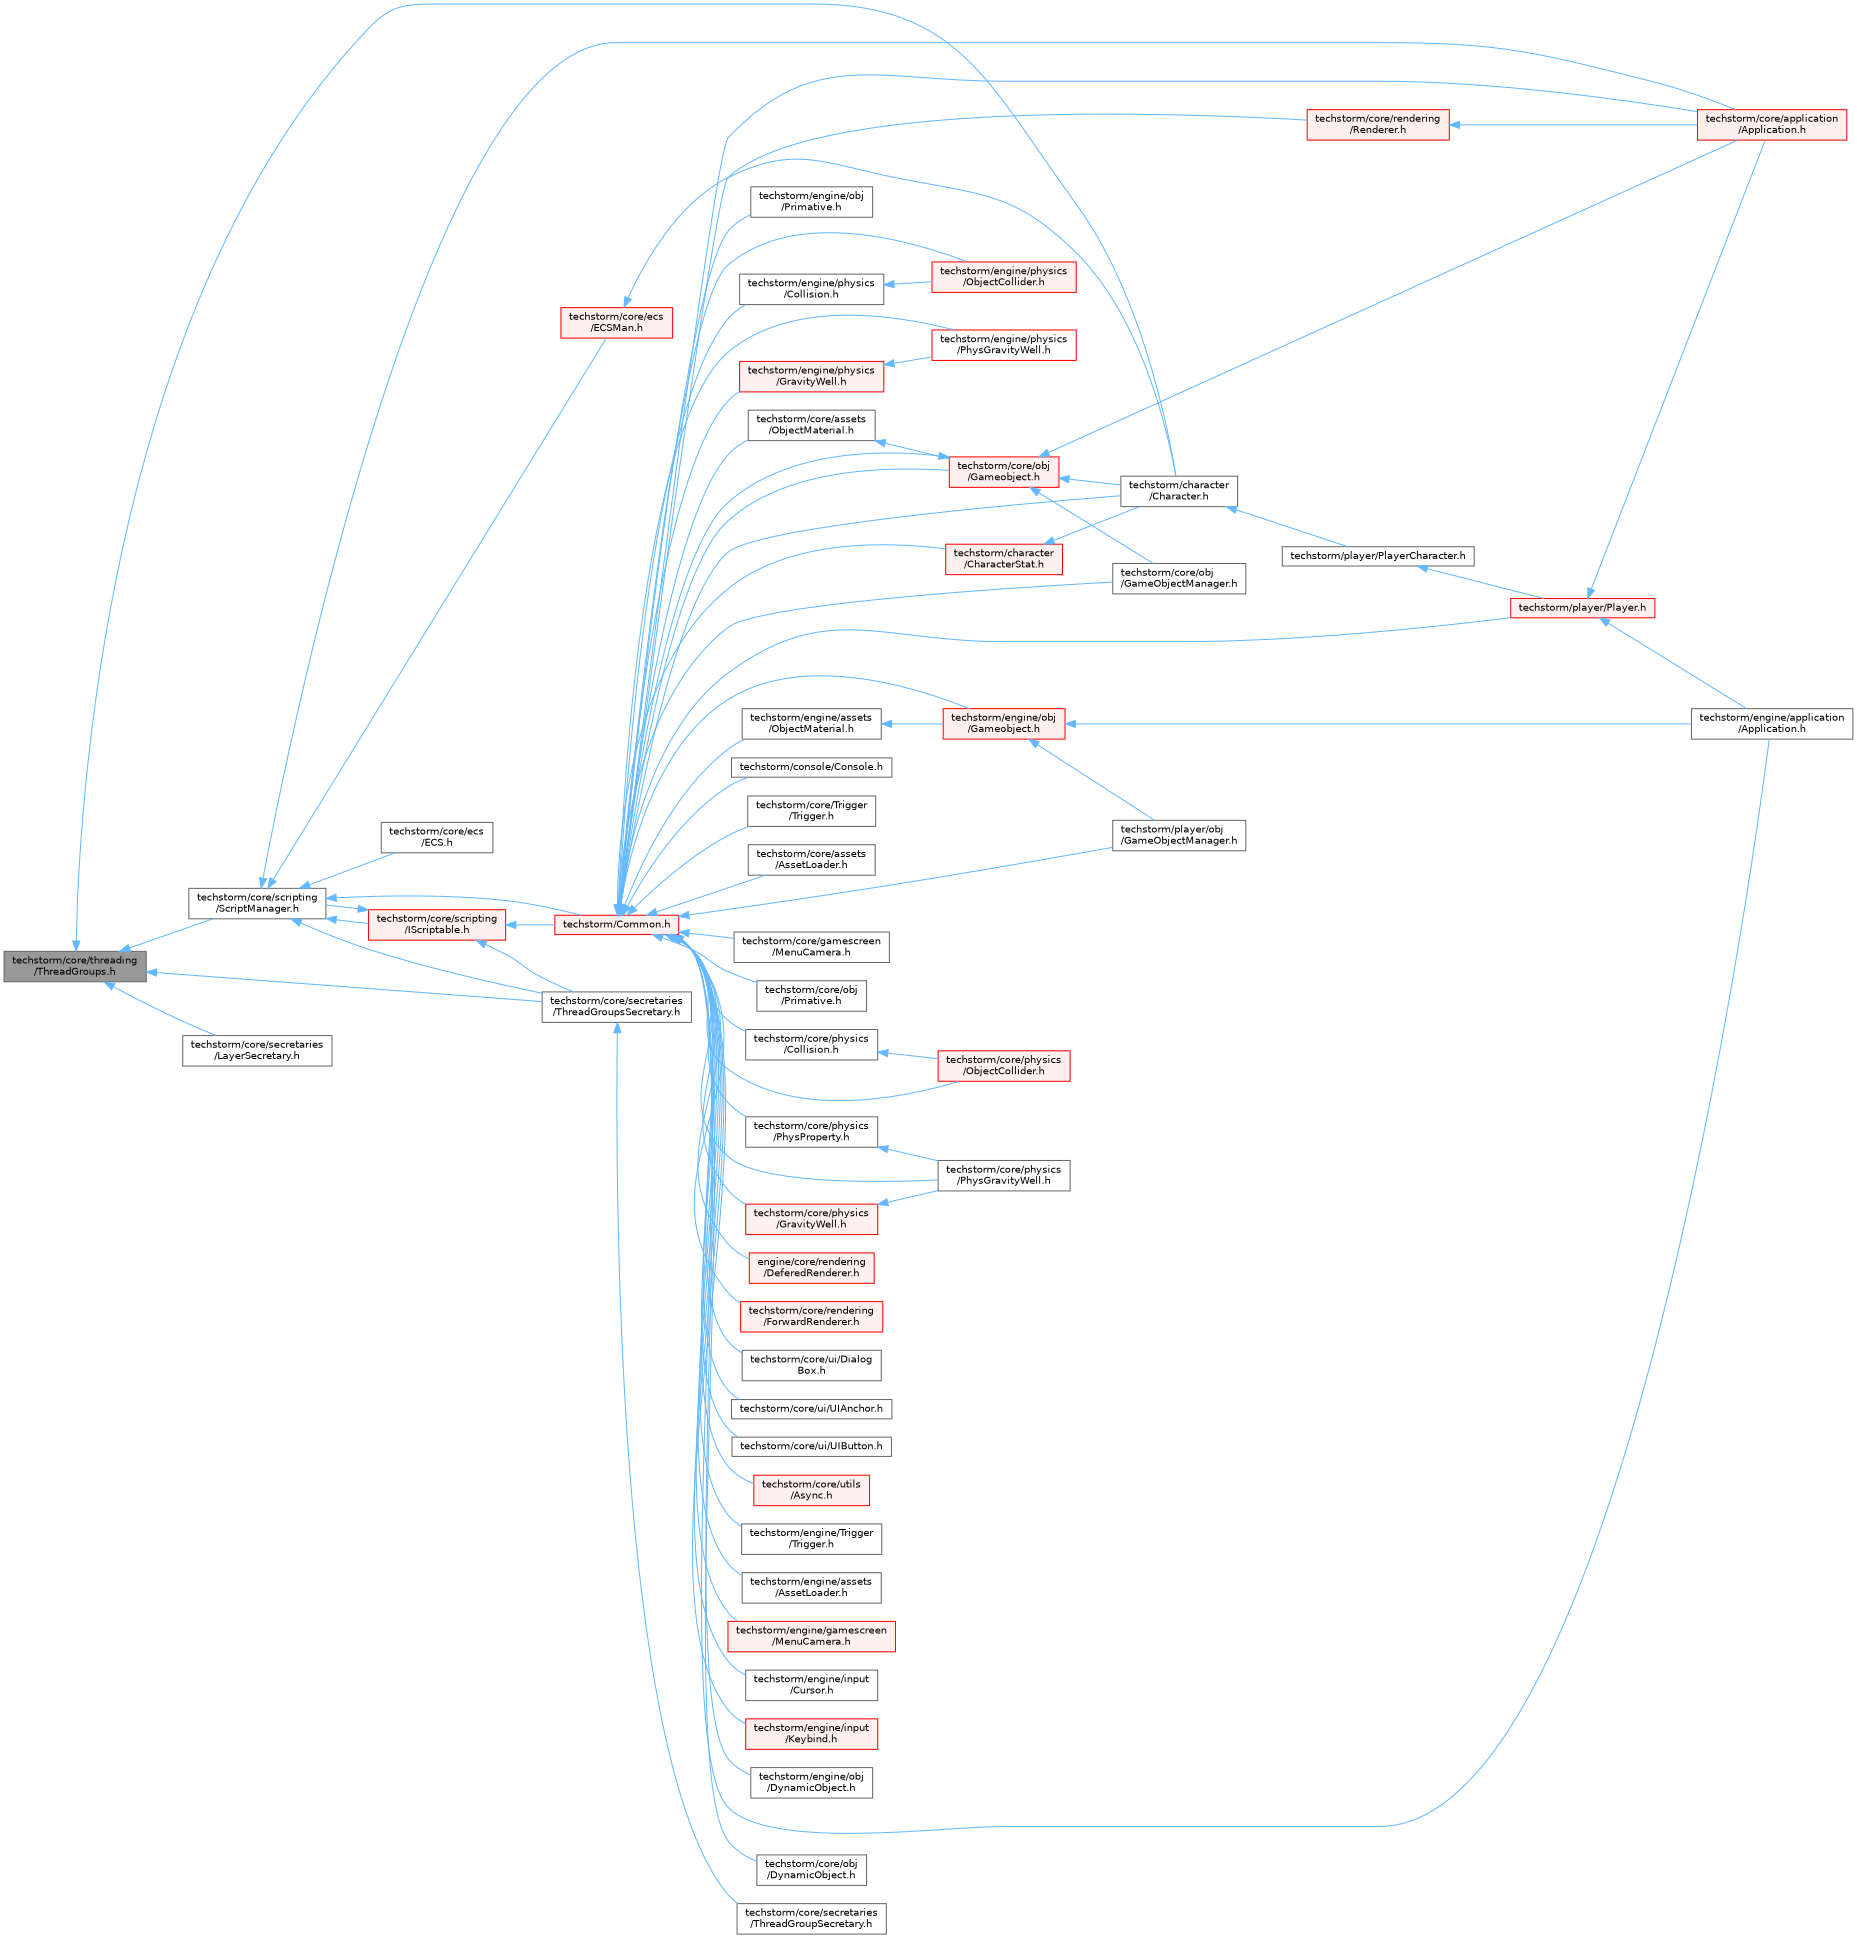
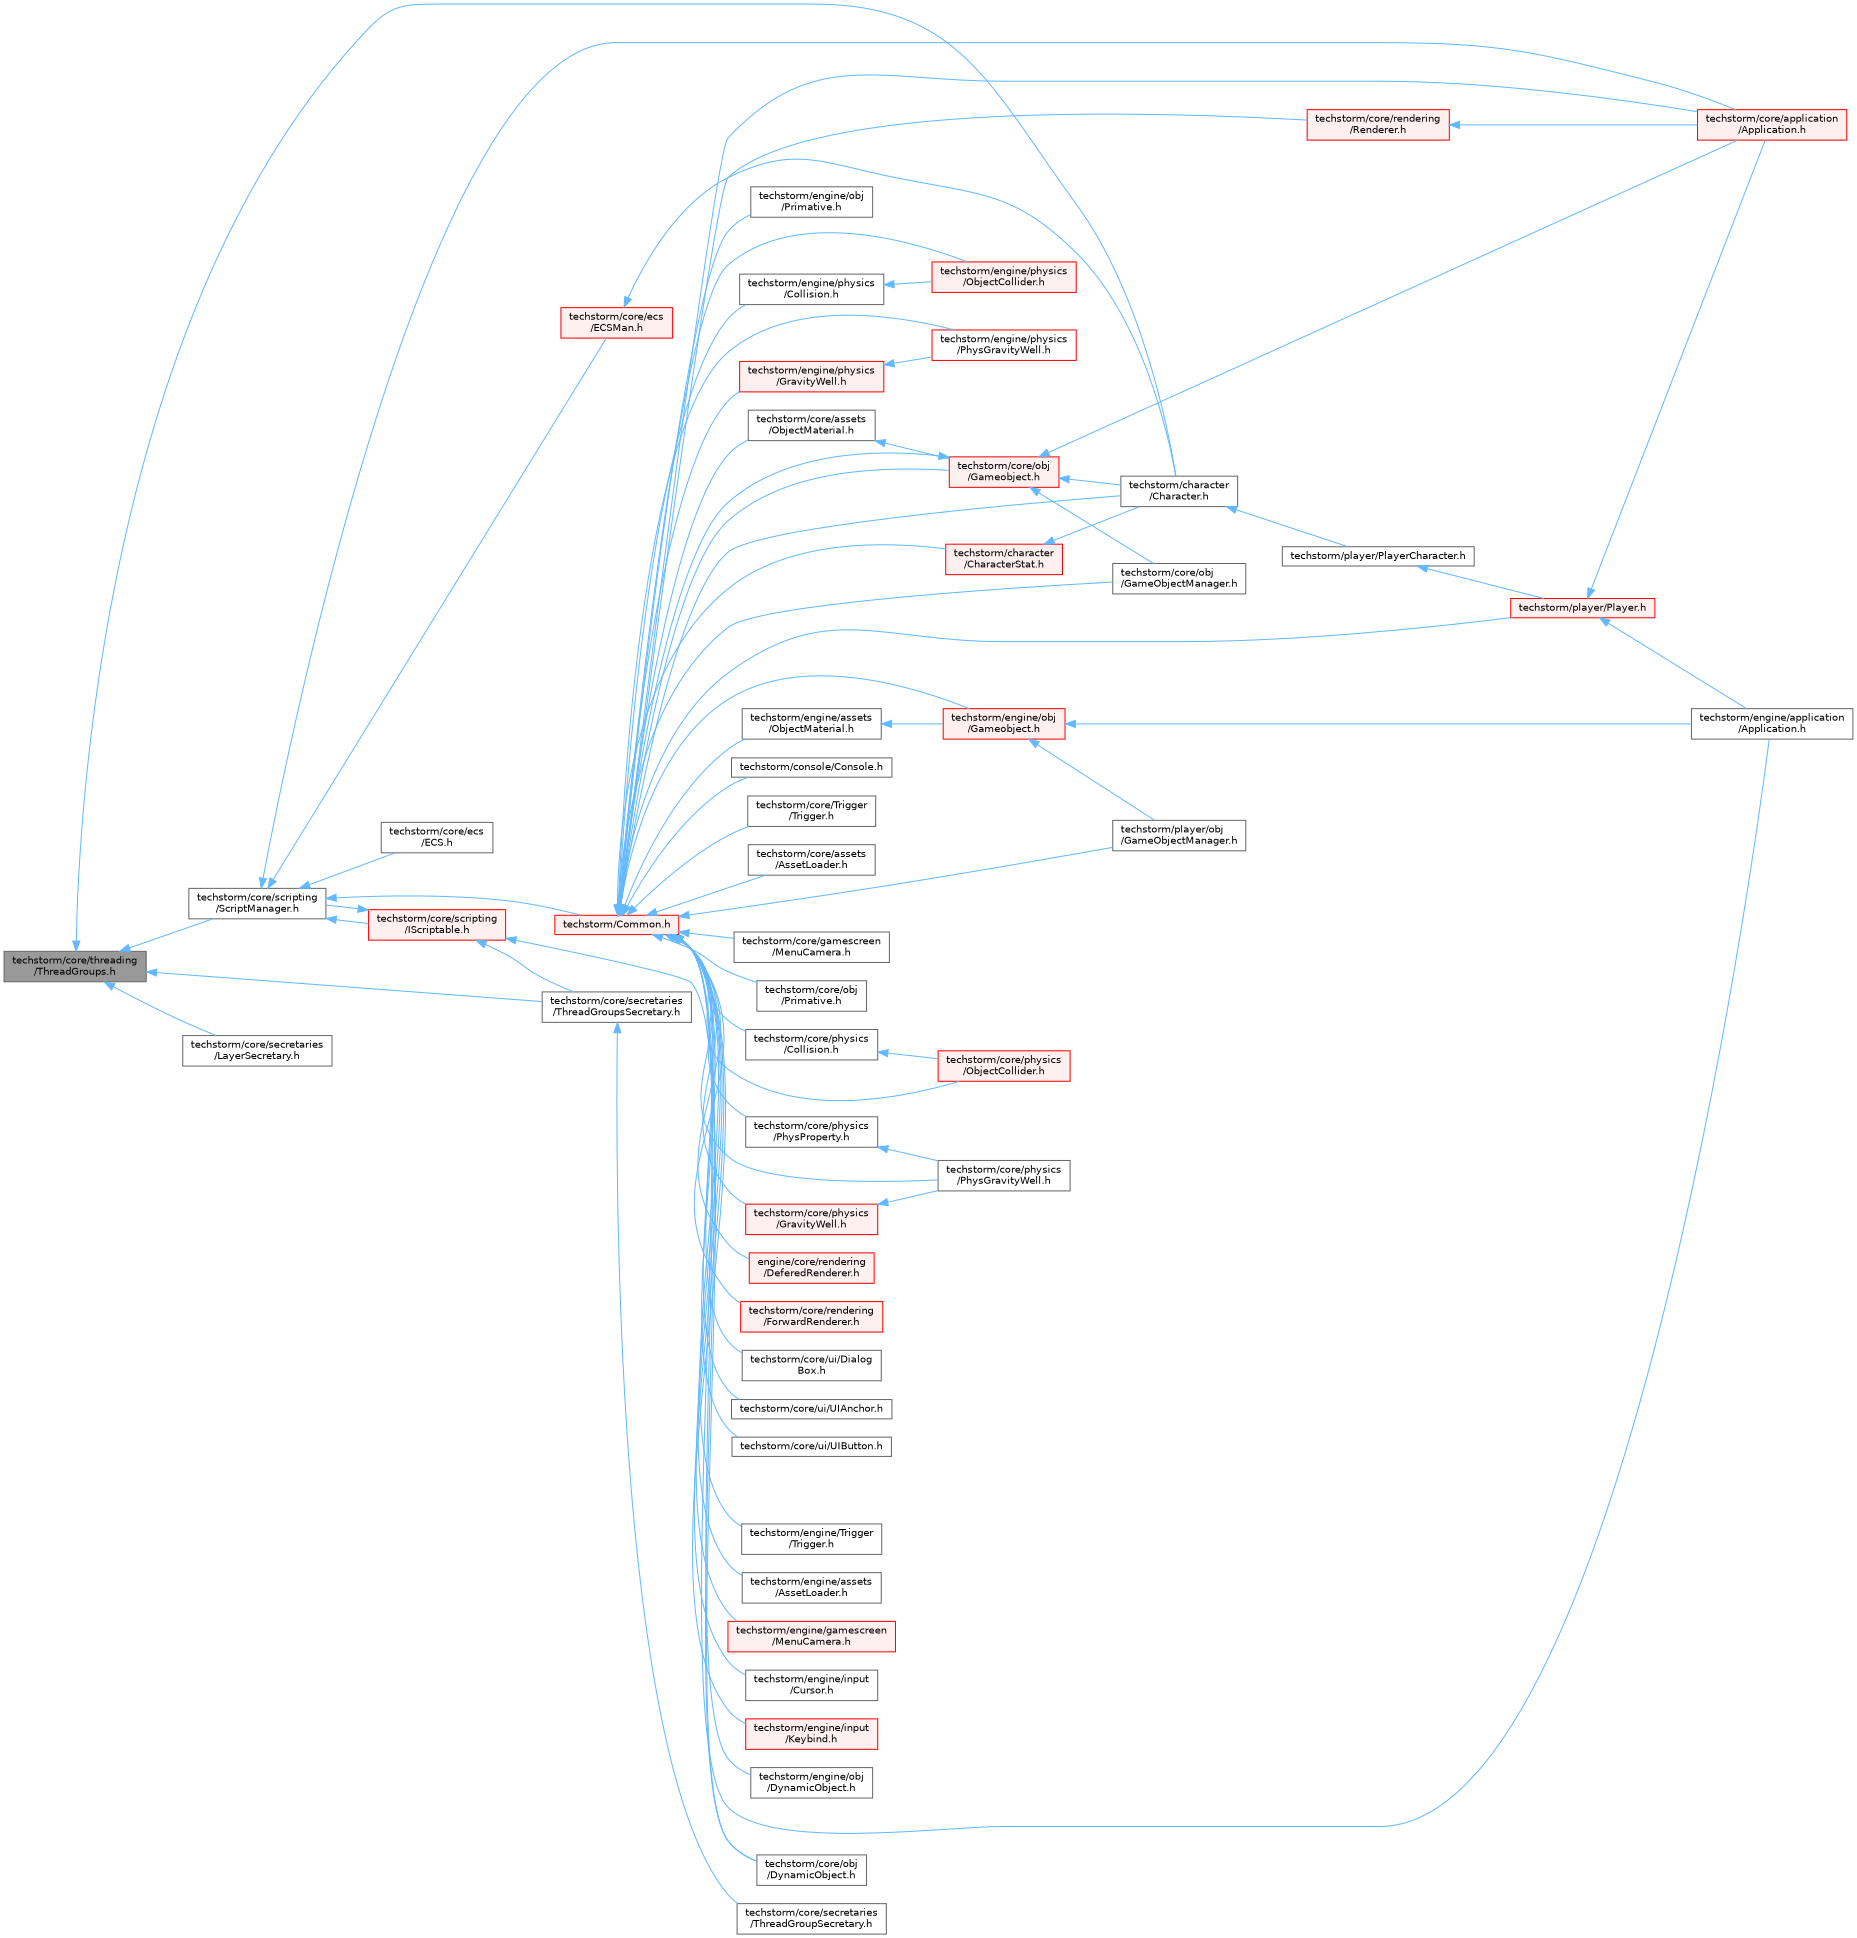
edge "techstorm/Common.h" -> "techstorm/core/scripting /IScriptable.h": now "techstorm/core/obj /DynamicObject.h" -> "techstorm/core/scripting /IScriptable.h"
edge "techstorm/core/secretaries /ThreadGroupsSecretary.h" -> "techstorm/core/scripting /ScriptManager.h": removed
node "techstorm/core/utils /Async.h": removed
